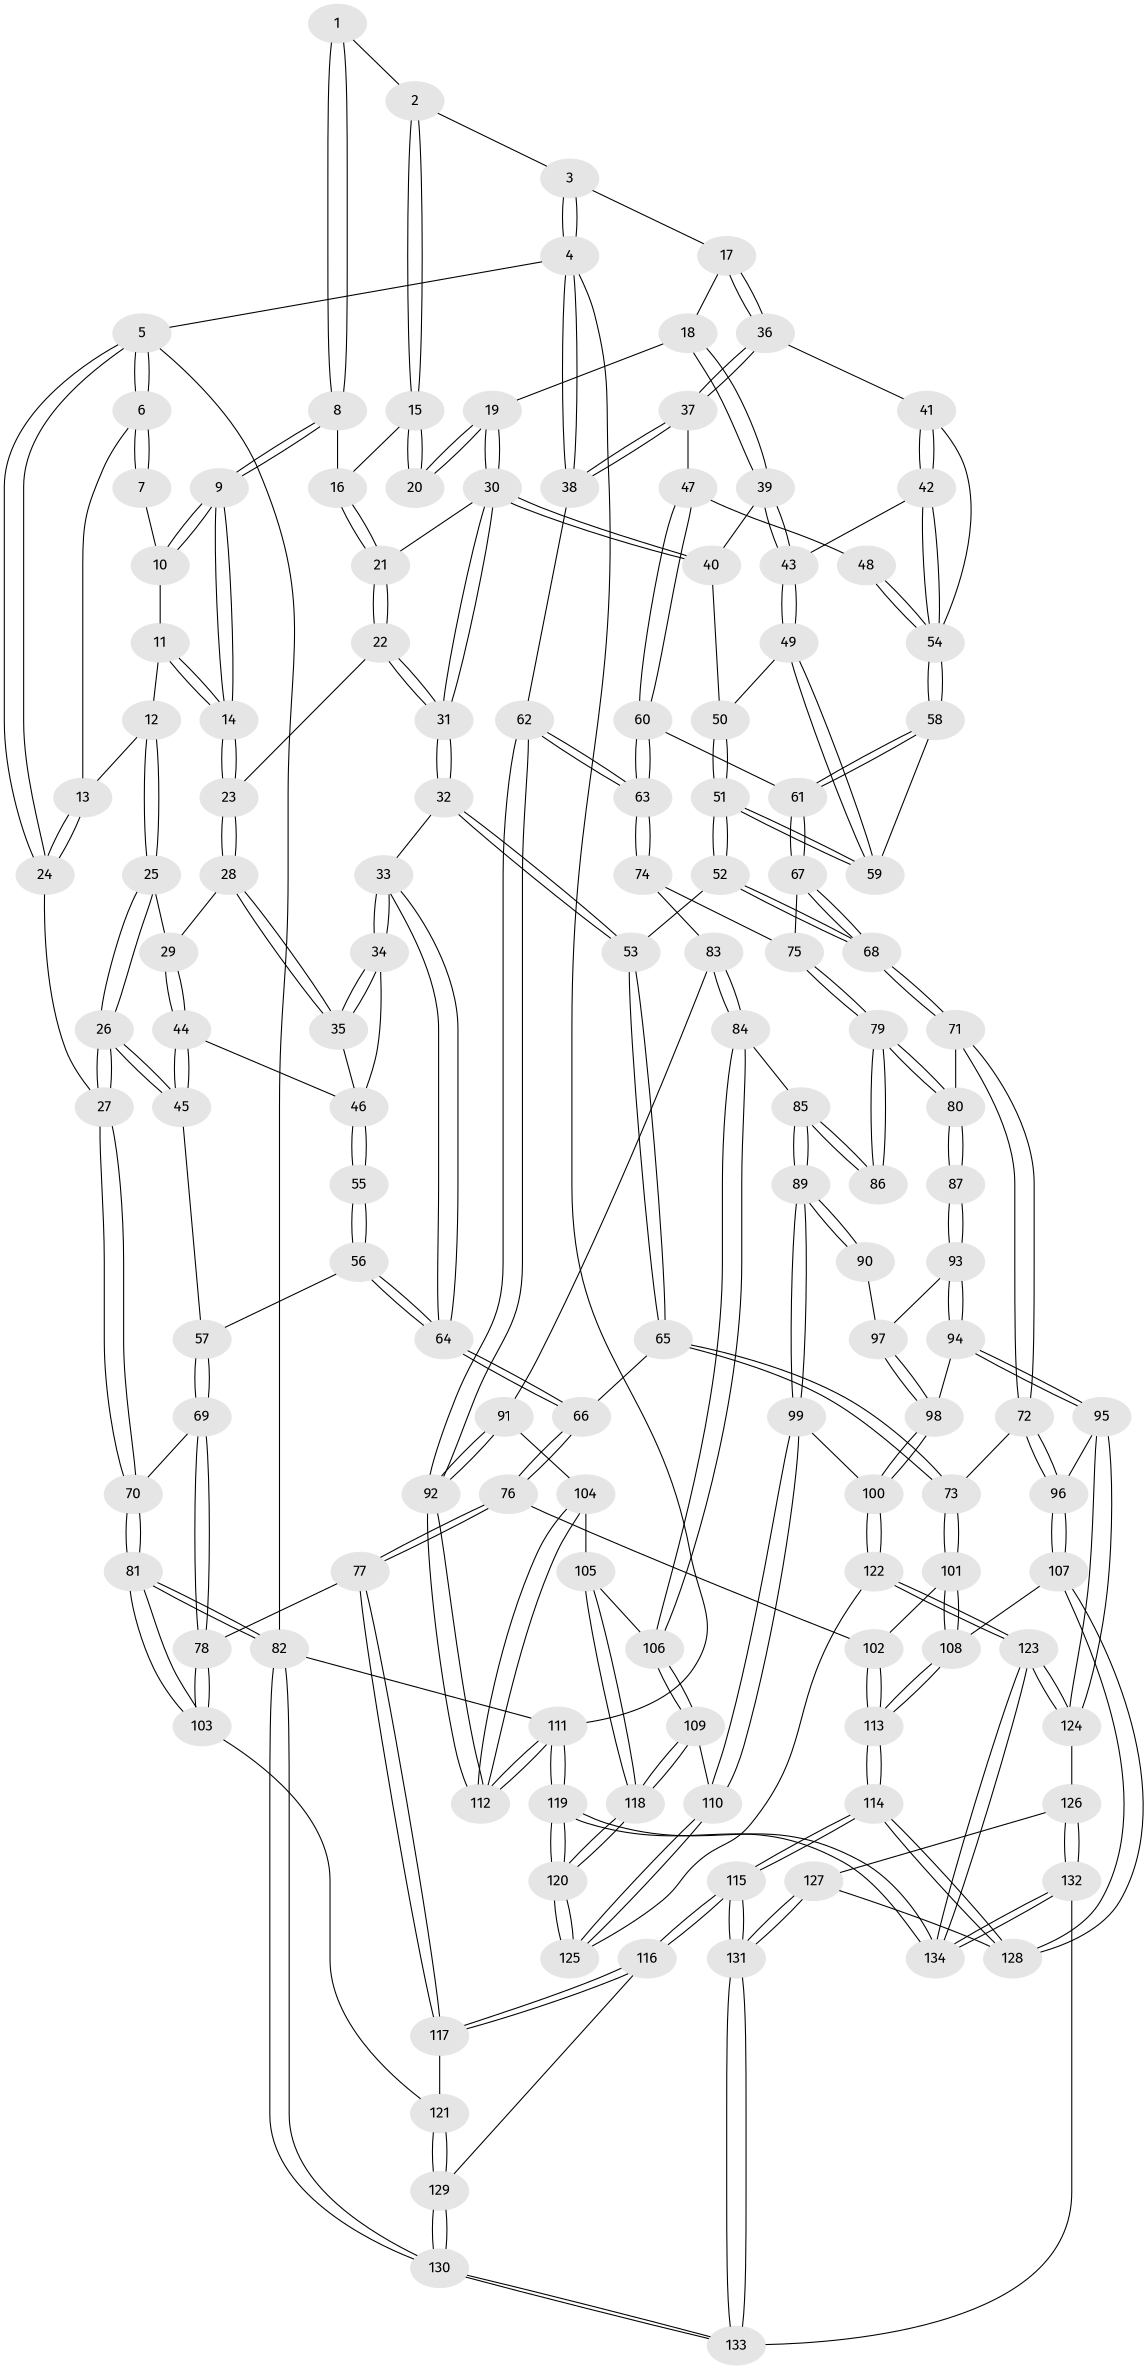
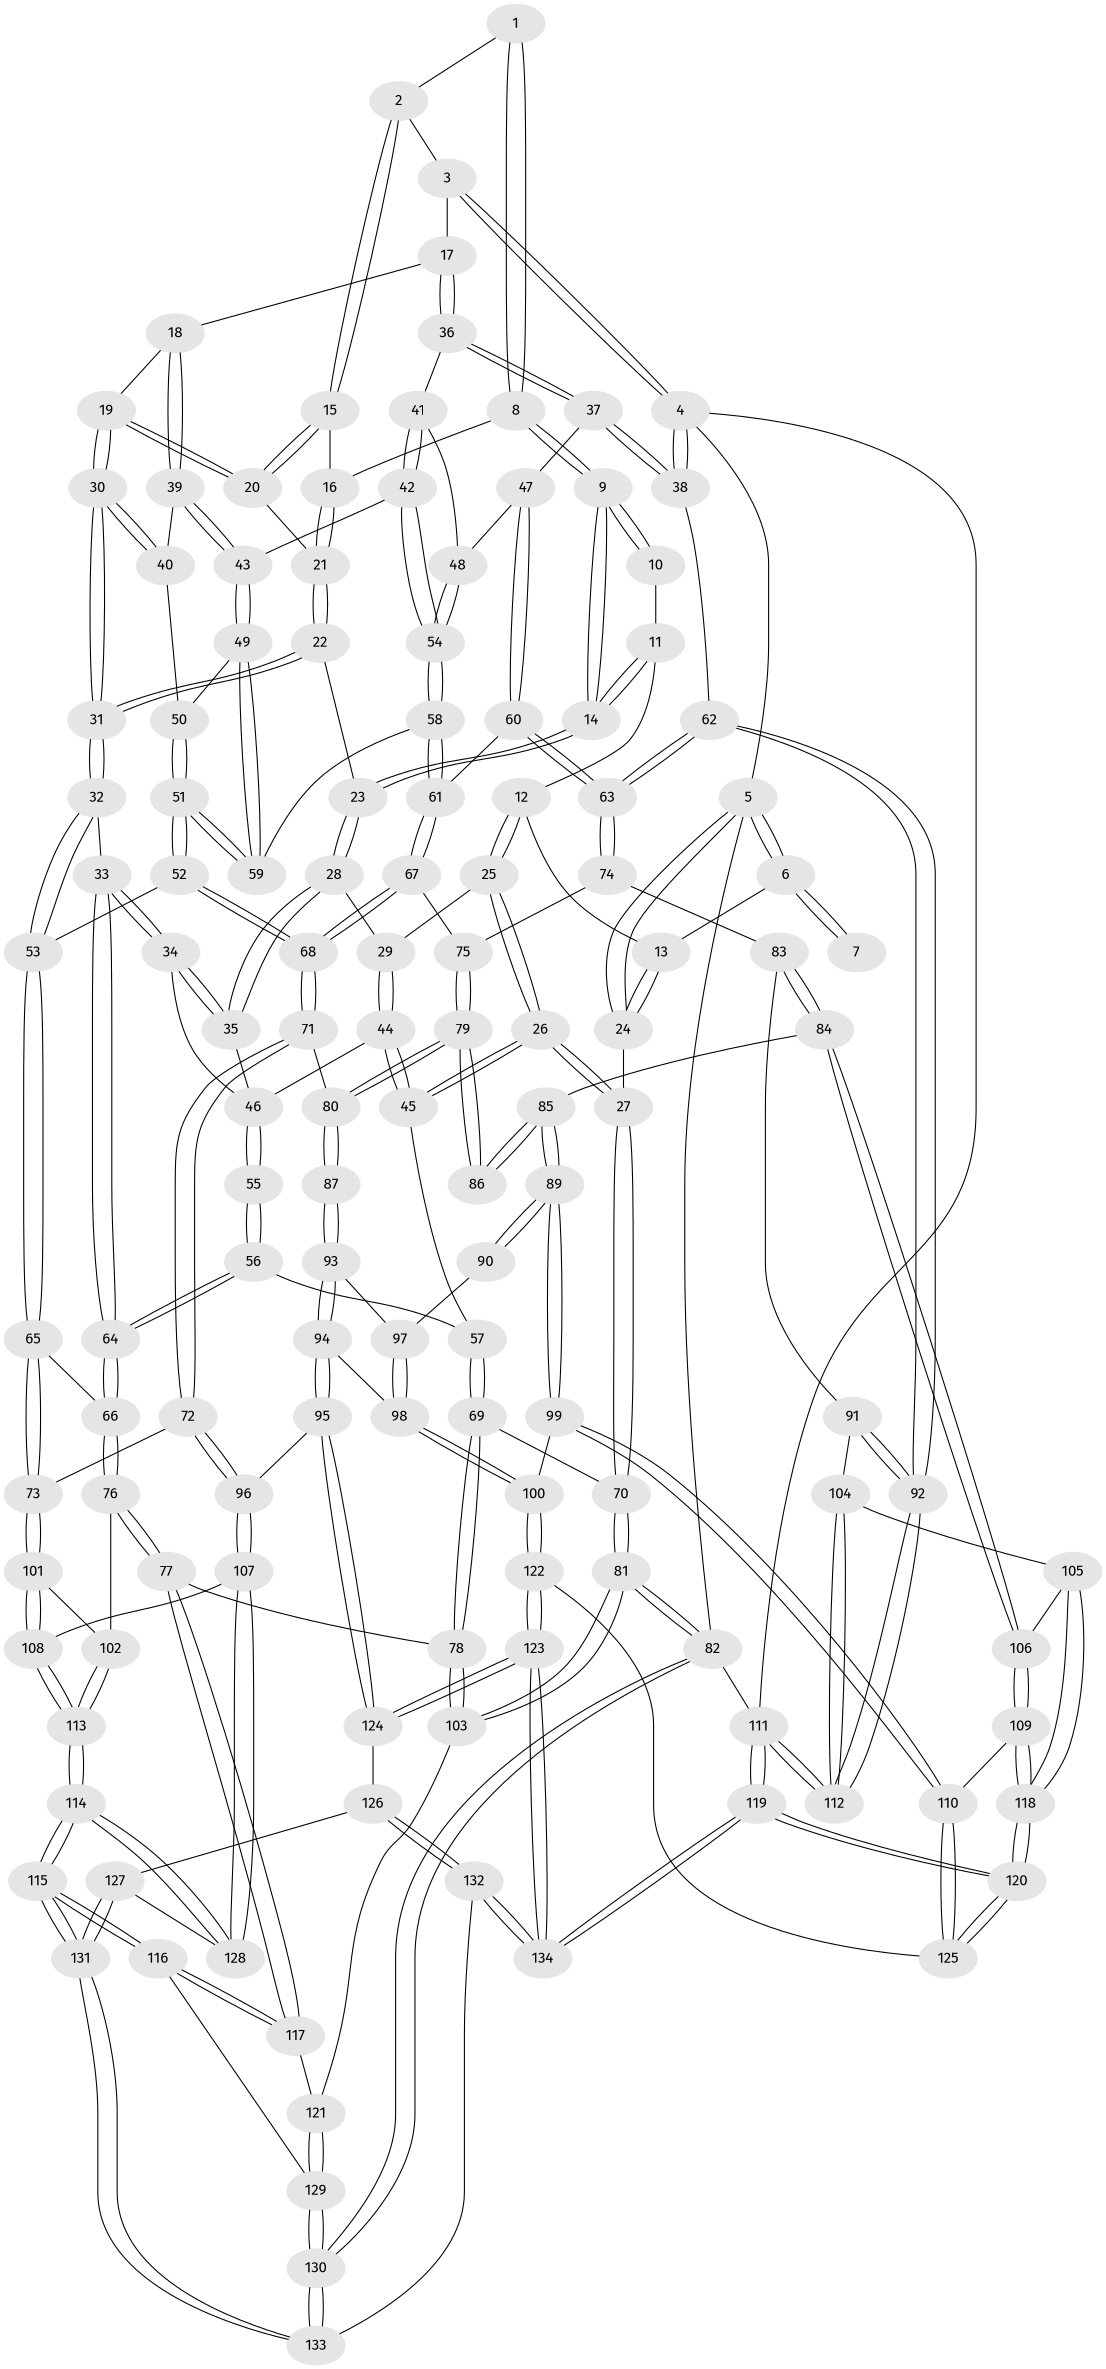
edge "41" -- "54": now "41" -- "48"
edge "7" -- "10": removed
edge "30" -- "21": now "20" -- "21"
